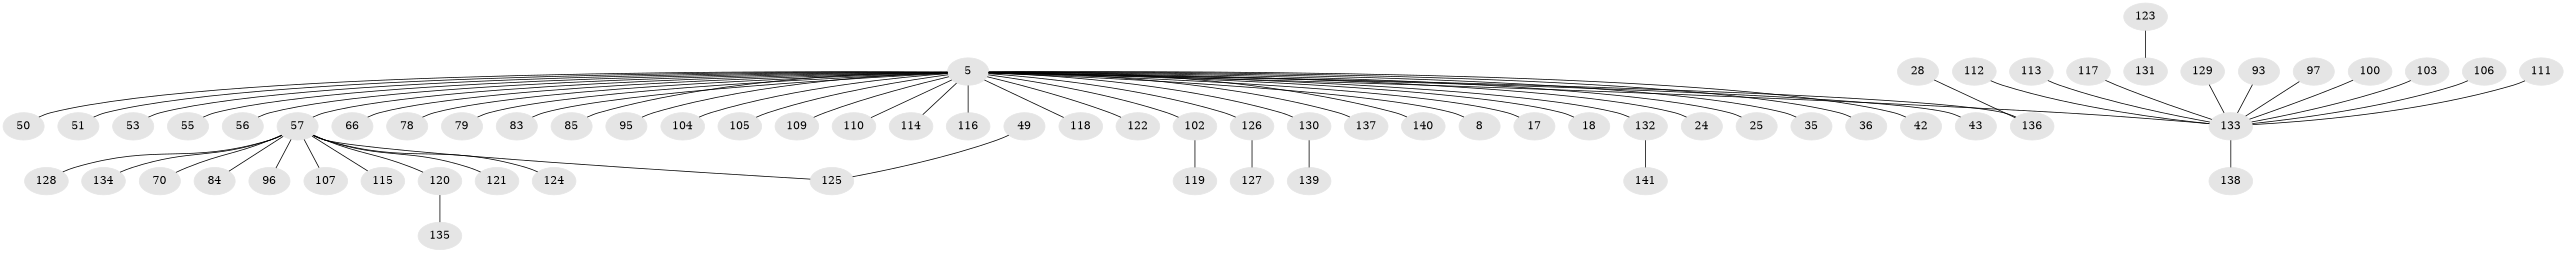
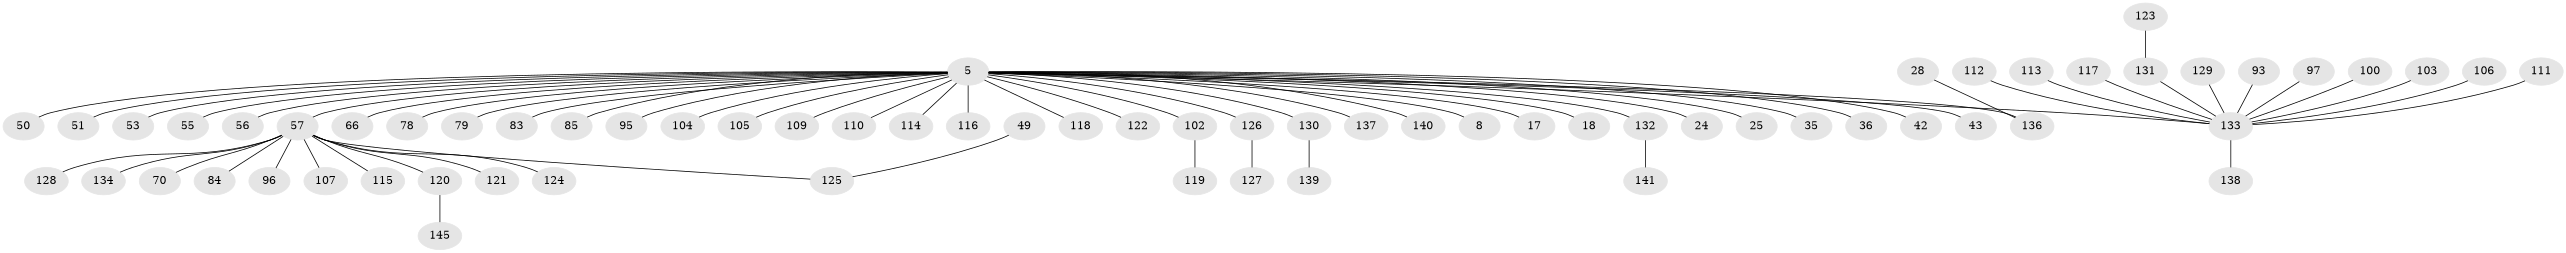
edge "131" -- "133": added
node "135": label "135" -> "145"
